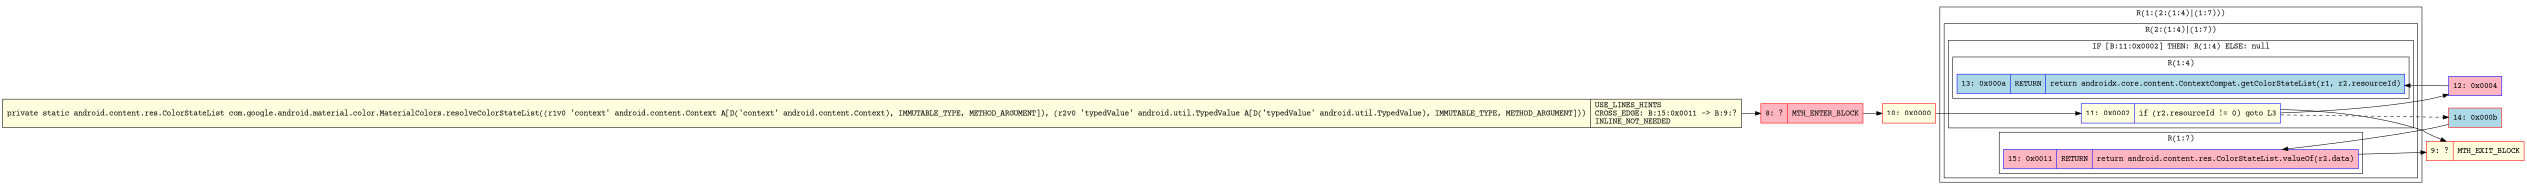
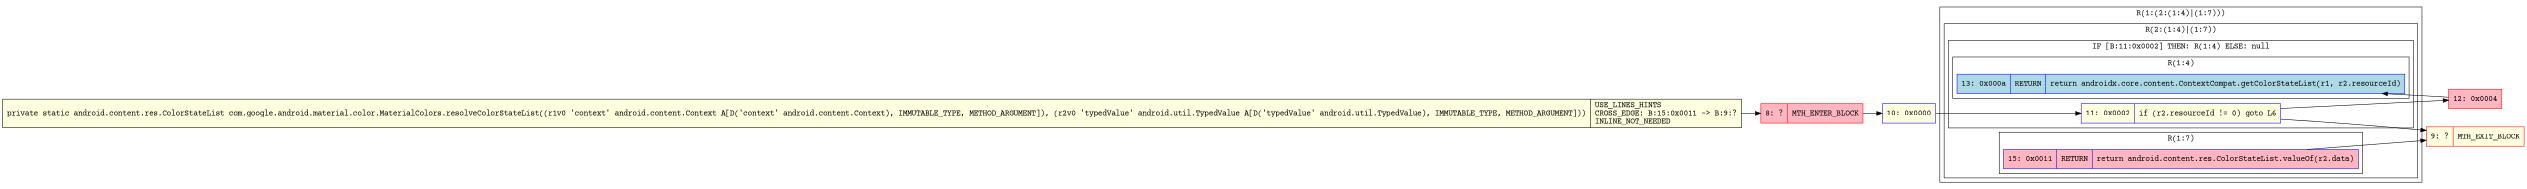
node "12: 0x0004": color blue -> red
node "10: 0x0000": color red -> blue
node "11: 0x0002": text "if (r2.resourceId != 0) goto L3" -> "if (r2.resourceId != 0) goto L6"
node "14: 0x000b": removed
